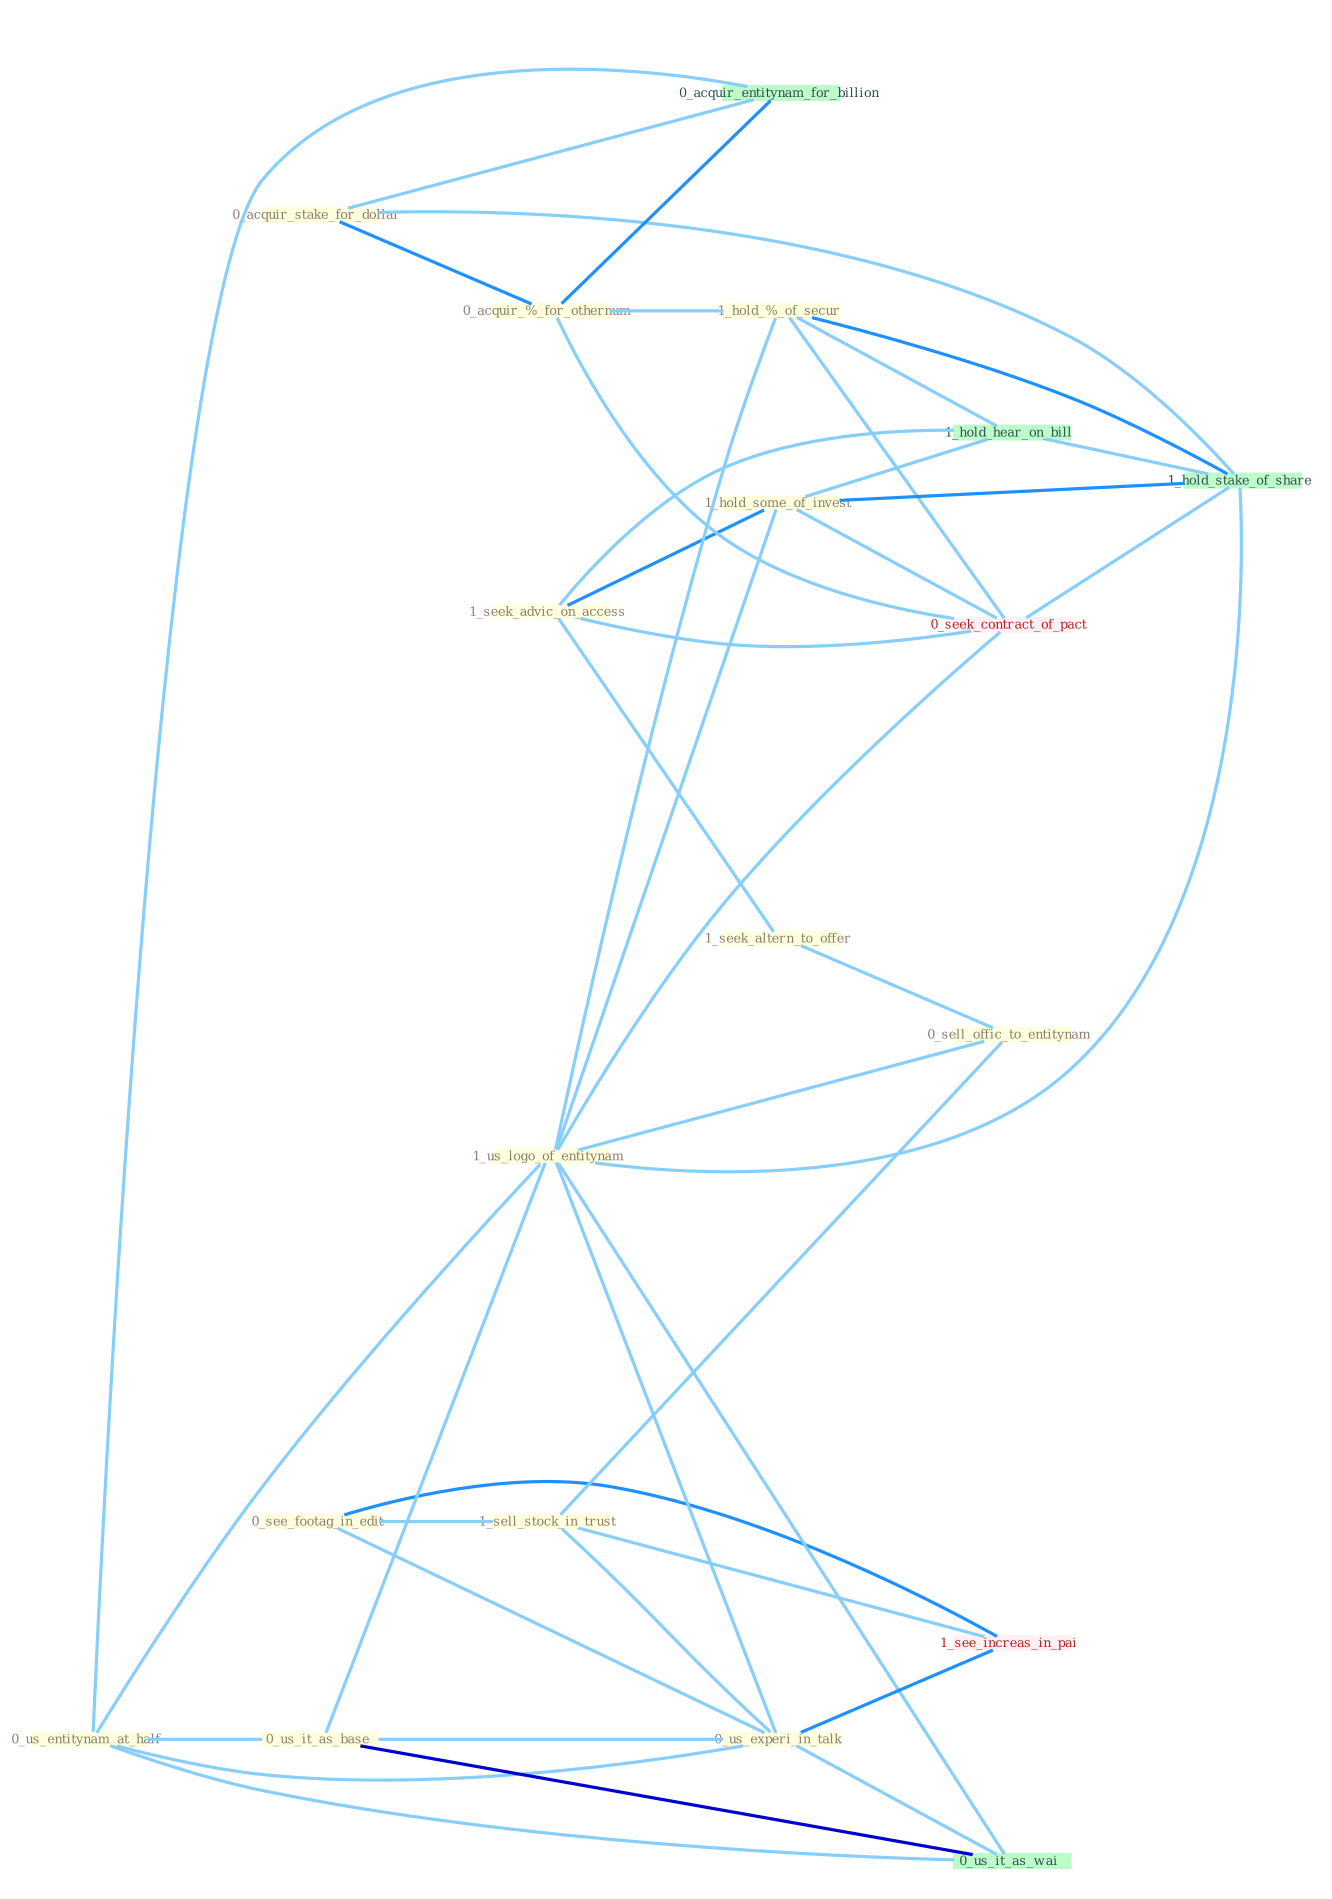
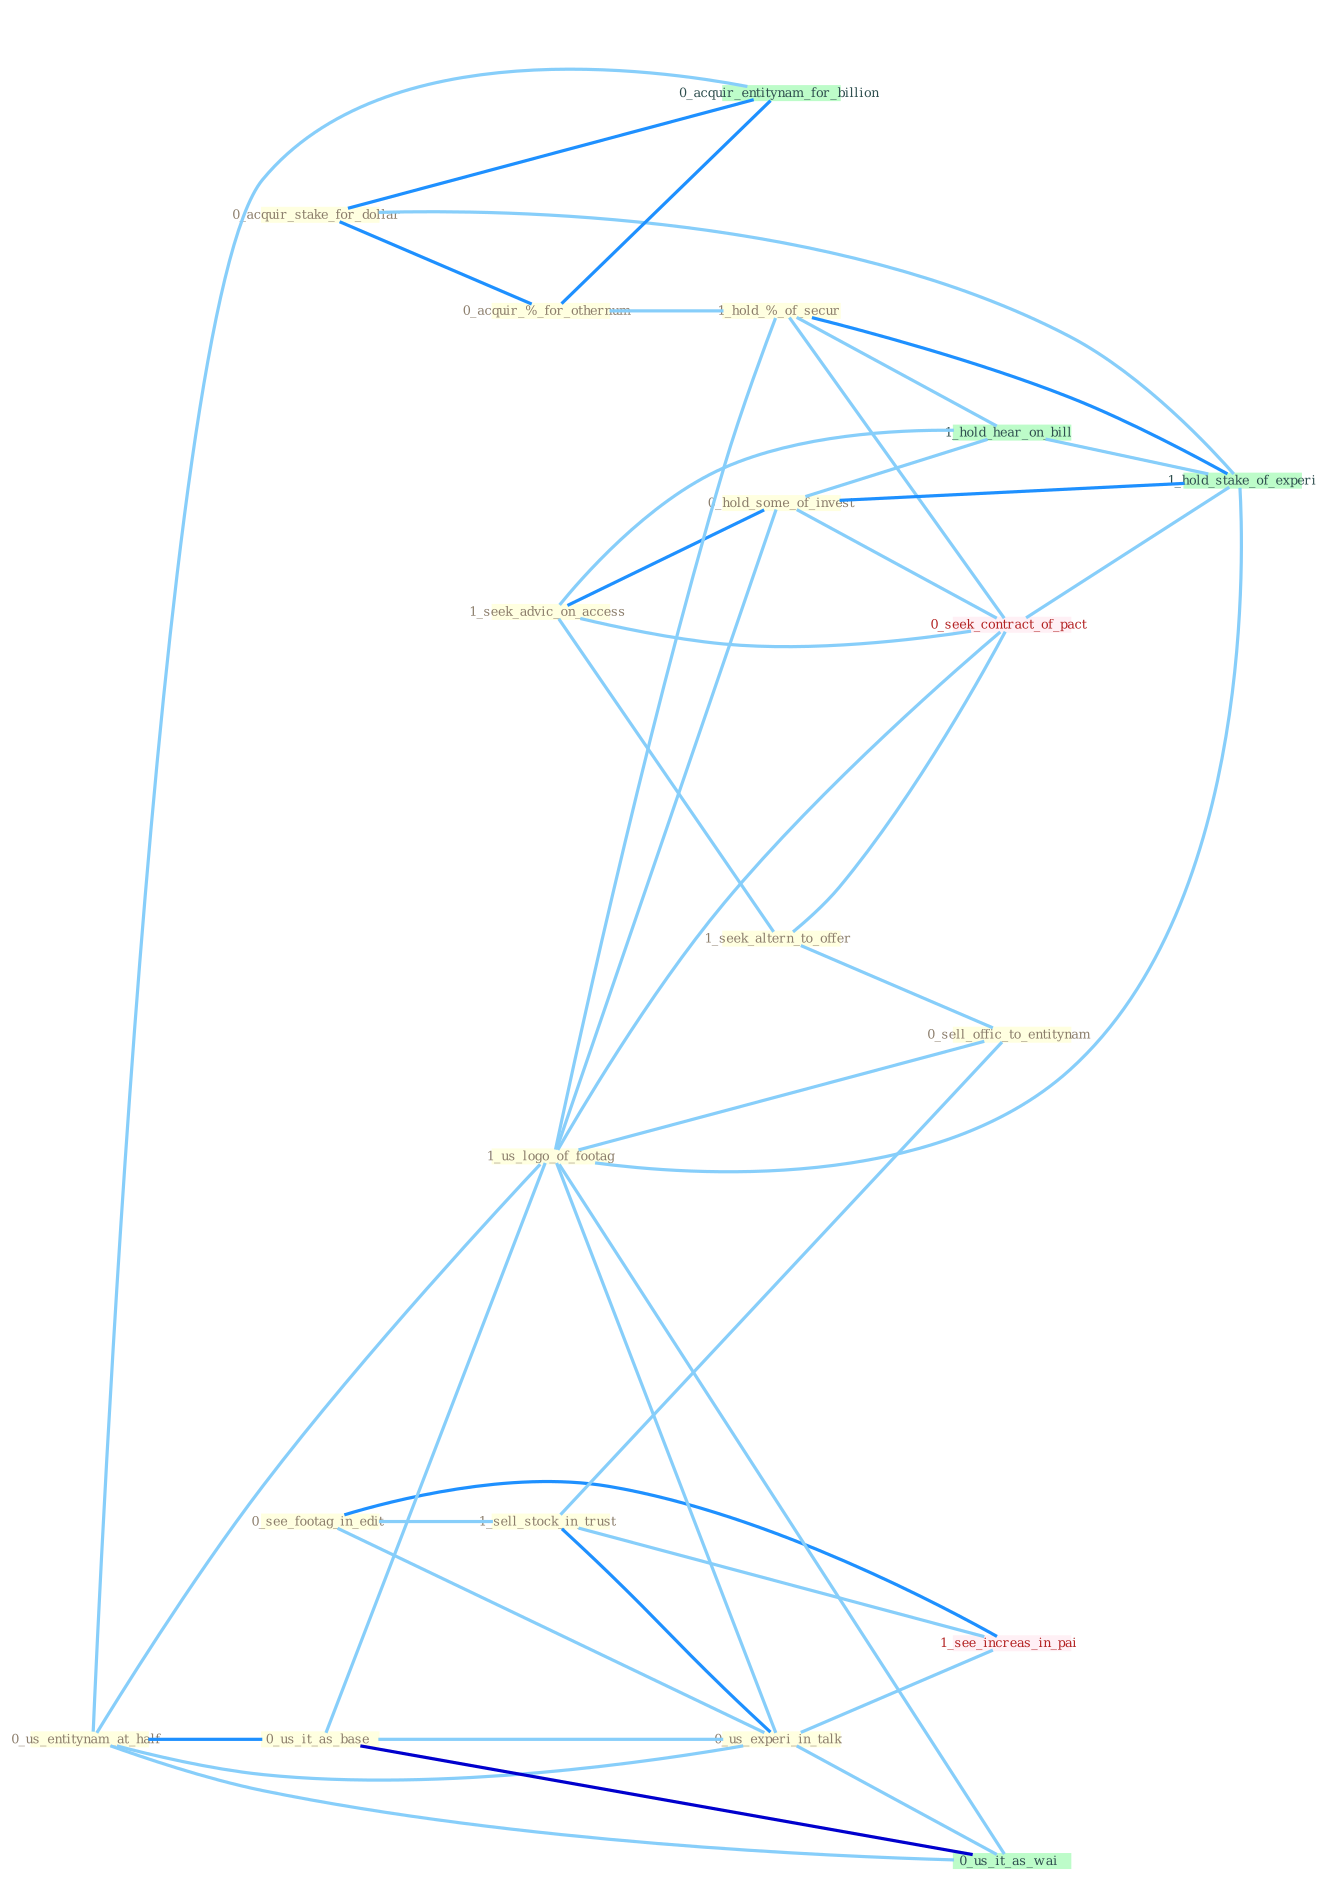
edge "0_acquir_entitynam_for_billion" -- "0_acquir_stake_for_dollar": color #87cefa -> #1e90ff
node "1_hold_stake_of_share": label "1_hold_stake_of_share" -> "1_hold_stake_of_experi"
node "1_hold_some_of_invest": label "1_hold_some_of_invest" -> "0_hold_some_of_invest"
edge "0_acquir_%_for_othernum" -- "0_seek_contract_of_pact": now "1_seek_altern_to_offer" -- "0_seek_contract_of_pact"
node "1_us_logo_of_entitynam": label "1_us_logo_of_entitynam" -> "1_us_logo_of_footag"
edge "1_sell_stock_in_trust" -- "0_us_experi_in_talk": color #87cefa -> #1e90ff
edge "1_see_increas_in_pai" -- "0_us_experi_in_talk": color #1e90ff -> #87cefa
edge "0_us_entitynam_at_half" -- "0_us_it_as_base": color #87cefa -> #1e90ff
